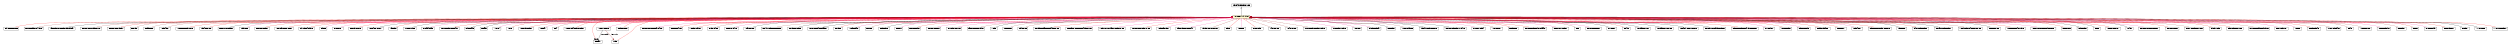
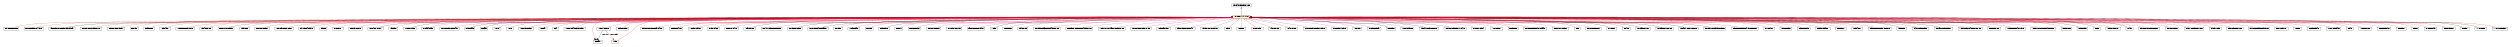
edge "Measurement" -> "Prefix": label "hasPrefix" -> "hasUnit"
edge "Measurement" -> "Unit": label "hasUnit" -> "hasPrefix"
